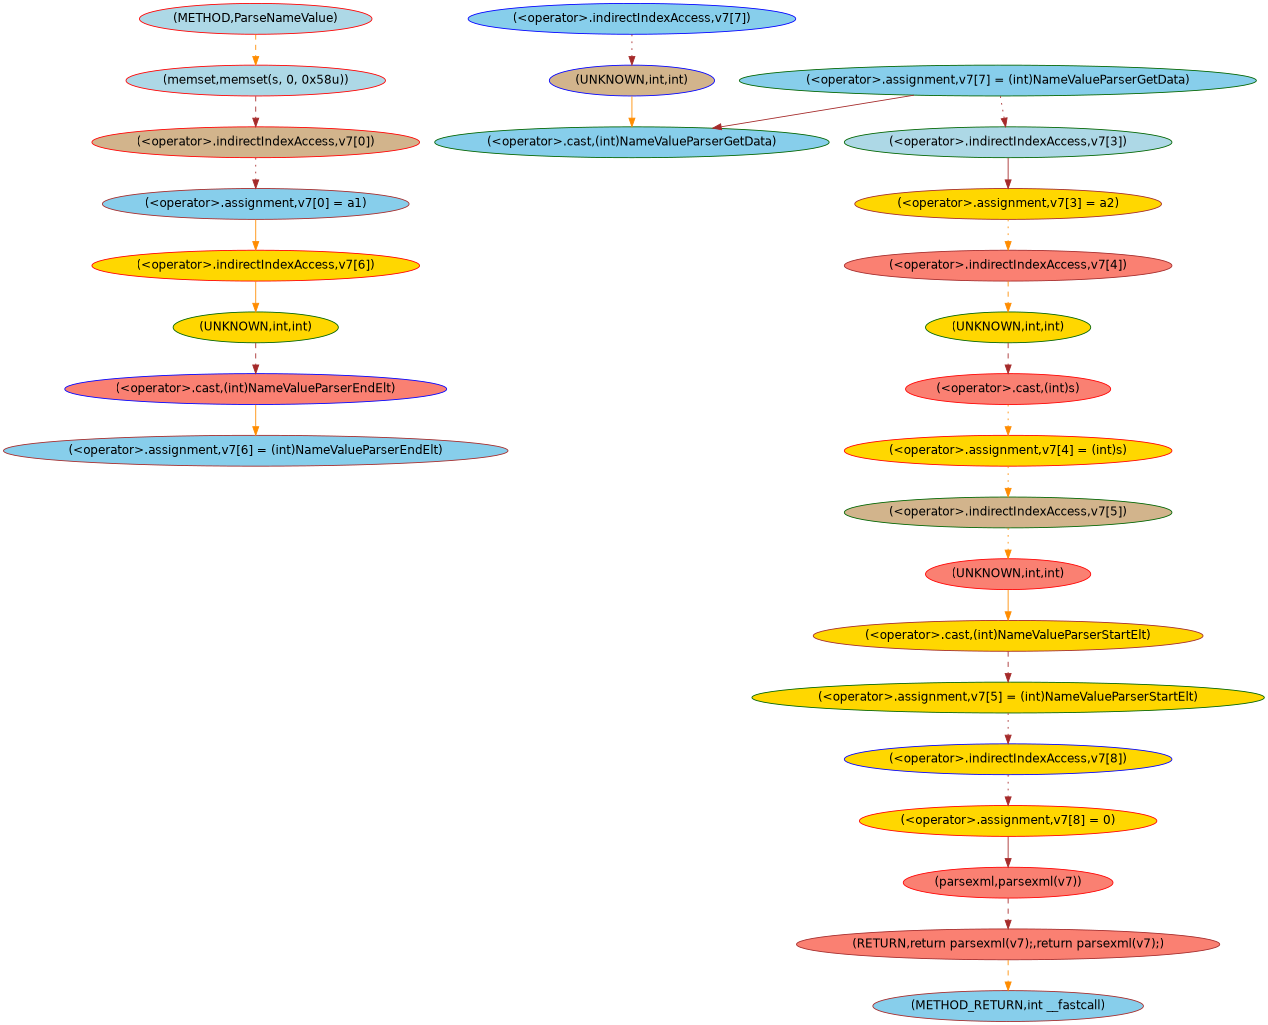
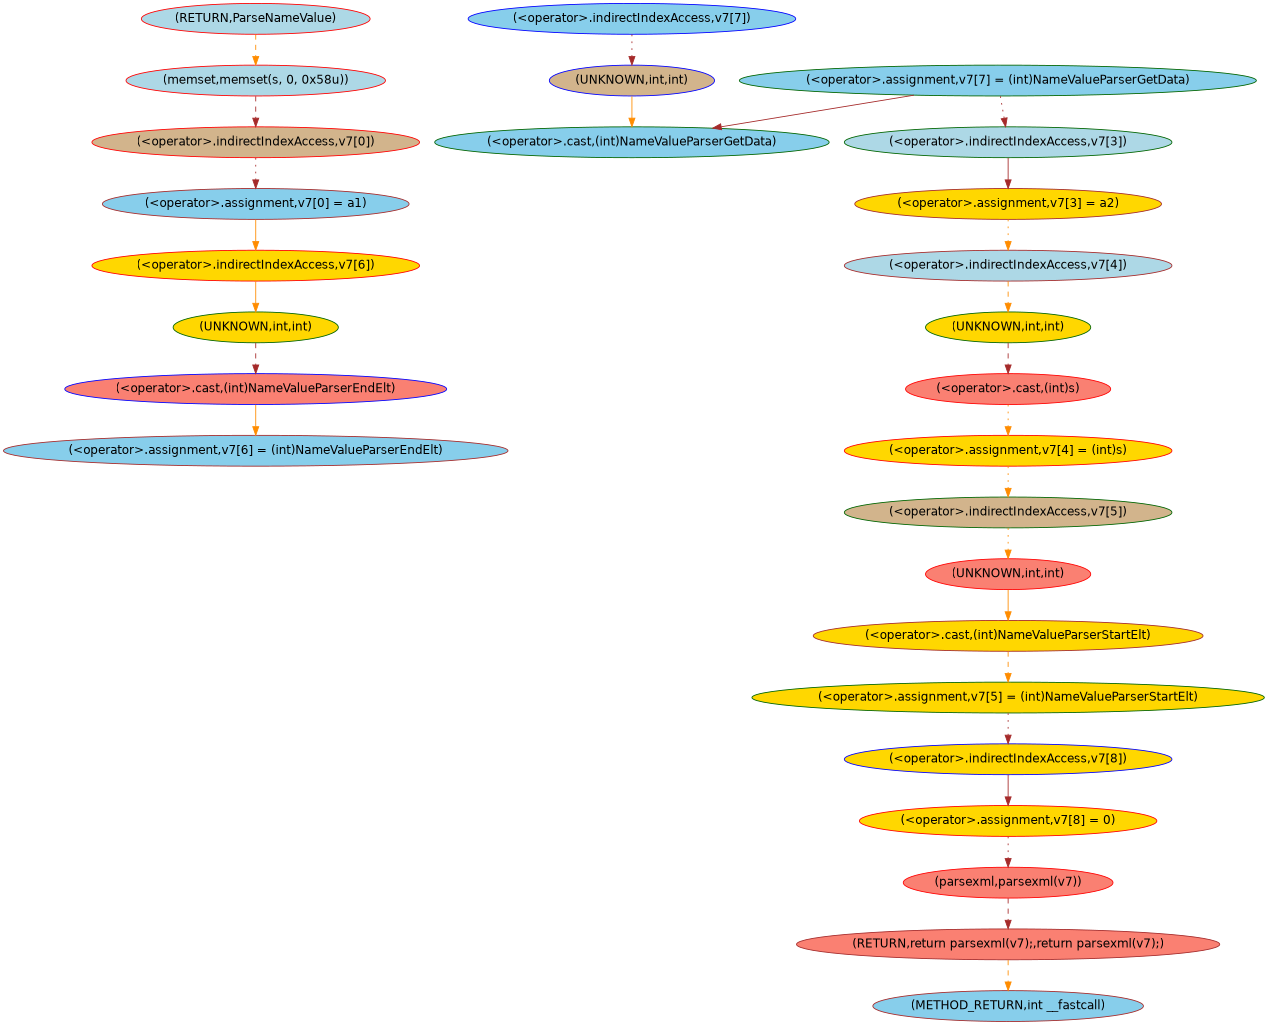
node "(METHOD,ParseNameValue)": label "(METHOD,ParseNameValue)" -> "(RETURN,ParseNameValue)"
node "(<operator>.indirectIndexAccess,v7[4])": fillcolor salmon -> lightblue
edge "(<operator>.cast,(int)NameValueParserStartElt)" -> "(<operator>.assignment,v7[5] = (int)NameValueParserStartElt)": color brown -> darkorange
edge "(<operator>.indirectIndexAccess,v7[8])" -> "(<operator>.assignment,v7[8] = 0)": style dotted -> solid
edge "(<operator>.assignment,v7[8] = 0)" -> "(parsexml,parsexml(v7))": style solid -> dotted
